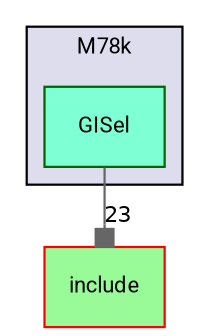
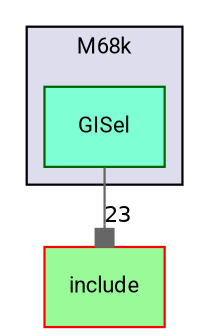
cluster "M78k": label "M78k" -> "M68k"
